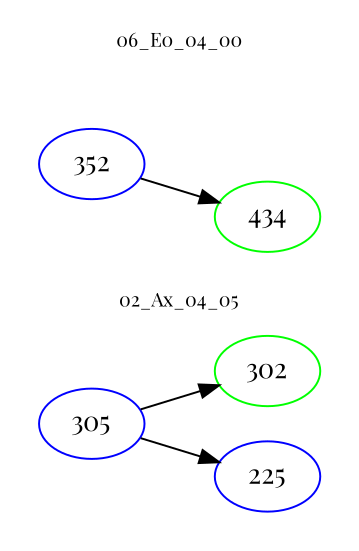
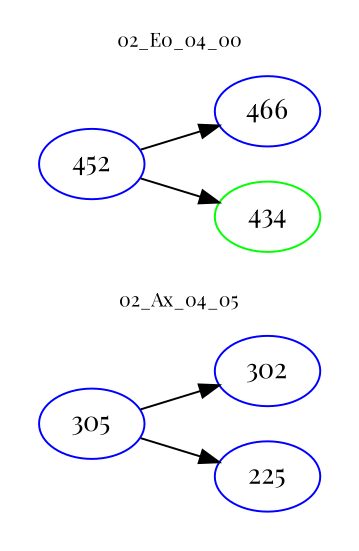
cluster "06_E0_04_00": label "06_E0_04_00" -> "02_E0_04_00"
node "466": added
node "352": label "352" -> "452"
node "302": color green -> blue
